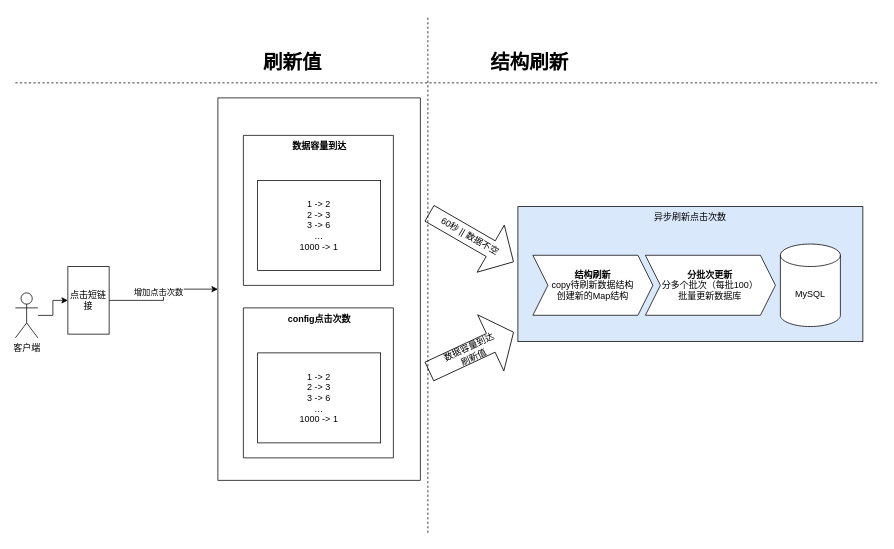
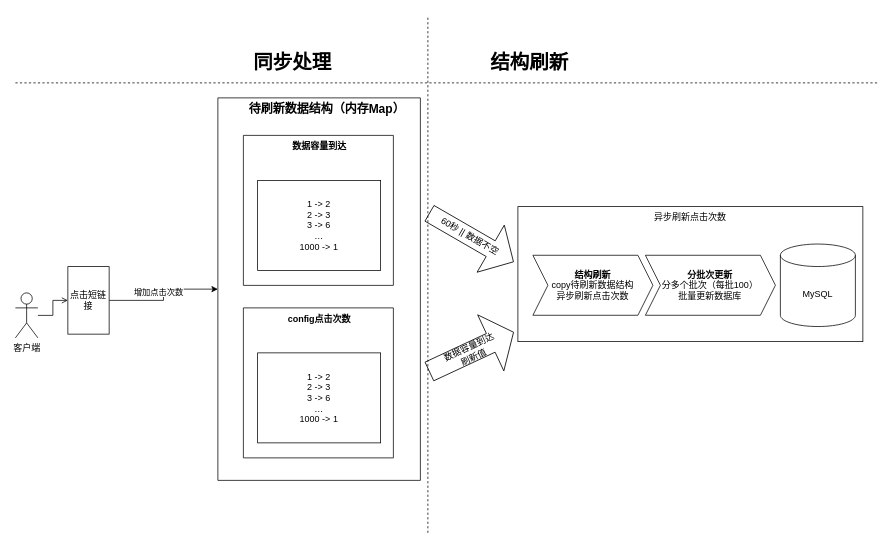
node "刷新值": label "刷新值" -> "同步处理"
node "待刷新数据结构（内存Map）": added
node "异步刷新点击次数": fillcolor #dae8fc -> #ffffff
node "结构刷新 copy待刷新数据结构 创建新的Map结构": label "结构刷新 copy待刷新数据结构 创建新的Map结构" -> "结构刷新 copy待刷新数据结构 异步刷新点击次数"
node "MySQL": size 60x83 -> 75x83
edge "客户端" -> "点击短链接": arrowhead classic -> open
